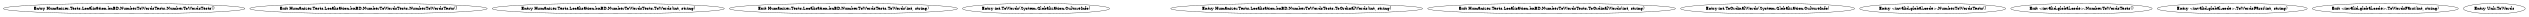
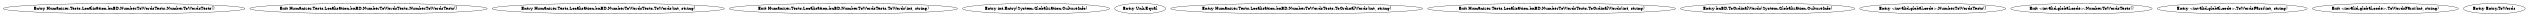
node "Entry int.ToWords(System.Globalization.CultureInfo)": label "Entry int.ToWords(System.Globalization.CultureInfo)" -> "Entry int.Entry(System.Globalization.CultureInfo)"
node "Entry Unk.Equal": added
node "Entry int.ToOrdinalWords(System.Globalization.CultureInfo)": label "Entry int.ToOrdinalWords(System.Globalization.CultureInfo)" -> "Entry bnBD.ToOrdinalWords(System.Globalization.CultureInfo)"
node "Entry Unk.ToWords": label "Entry Unk.ToWords" -> "Entry Entry.ToWords"
